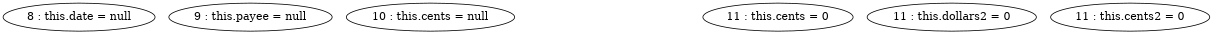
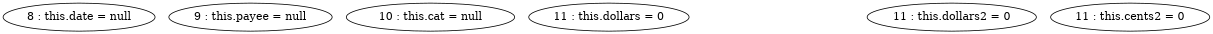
node "10 : this.cents = null": label "10 : this.cents = null" -> "10 : this.cat = null"
node "11 : this.dollars = 0": added
node "11 : this.cents = 0": removed
